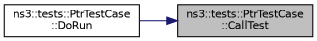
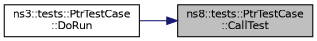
node "ns3::tests::PtrTestCase ::CallTest": label "ns3::tests::PtrTestCase ::CallTest" -> "ns8::tests::PtrTestCase ::CallTest"
